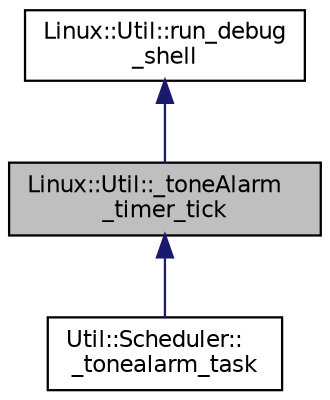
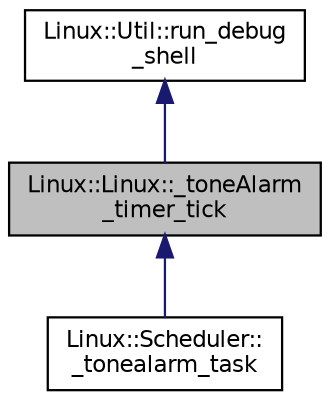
node "Linux::Util::_toneAlarm _timer_tick": label "Linux::Util::_toneAlarm _timer_tick" -> "Linux::Linux::_toneAlarm _timer_tick"
node "Util::Scheduler:: _tonealarm_task": label "Util::Scheduler:: _tonealarm_task" -> "Linux::Scheduler:: _tonealarm_task"
